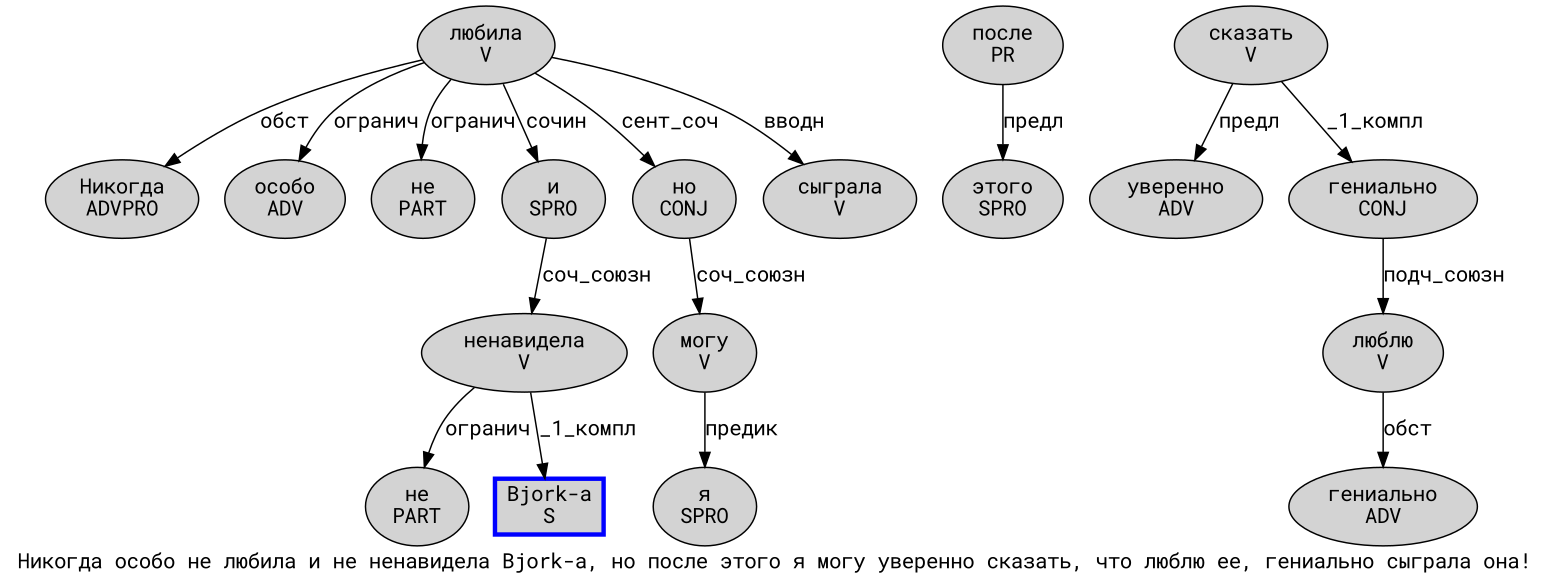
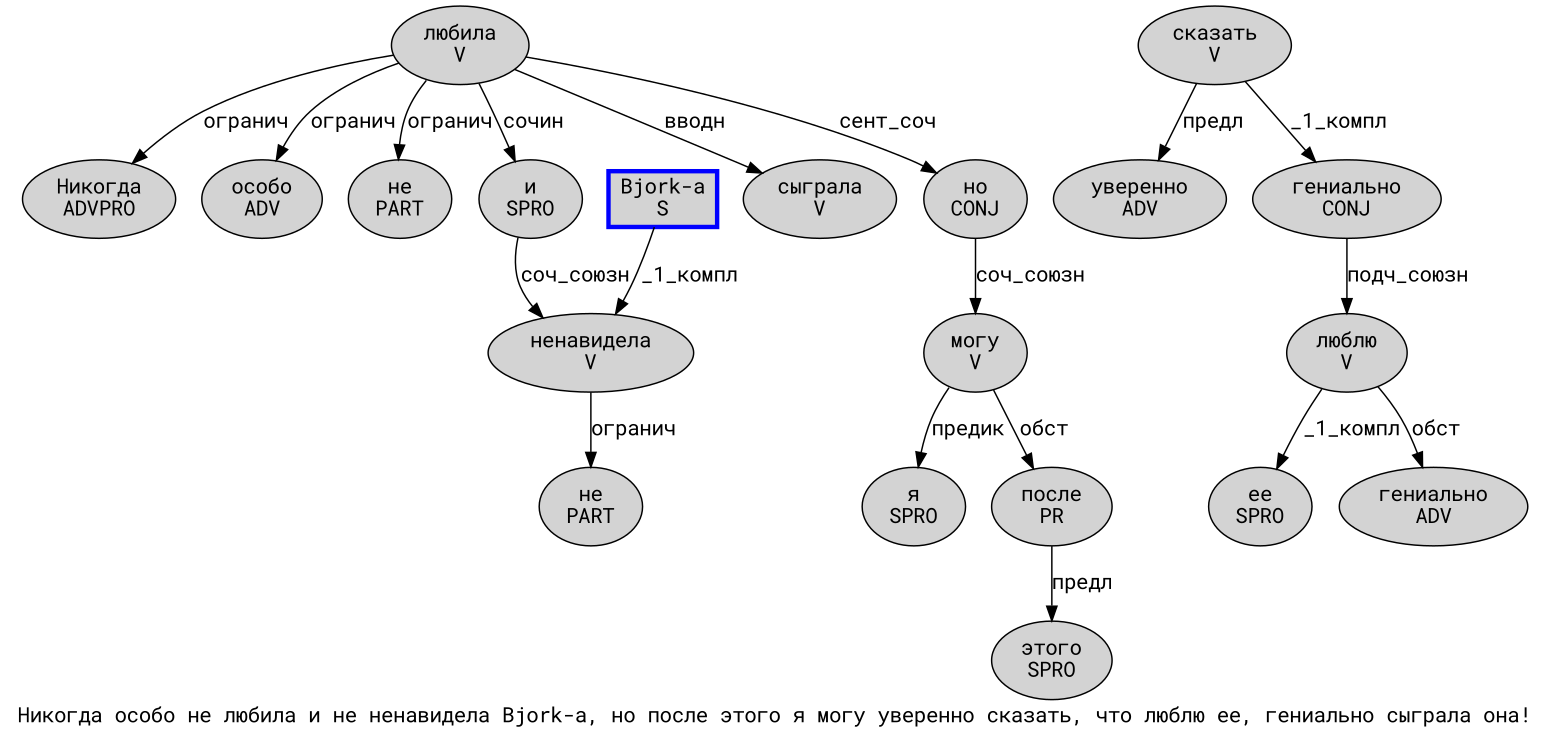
edge "любила V" -> "Никогда ADVPRO": label "обст" -> "огранич"
edge "могу V" -> "после PR": added, label "обст"
edge "ненавидела V" -> "Bjork-a S": reversed
node "ее SPRO": added
